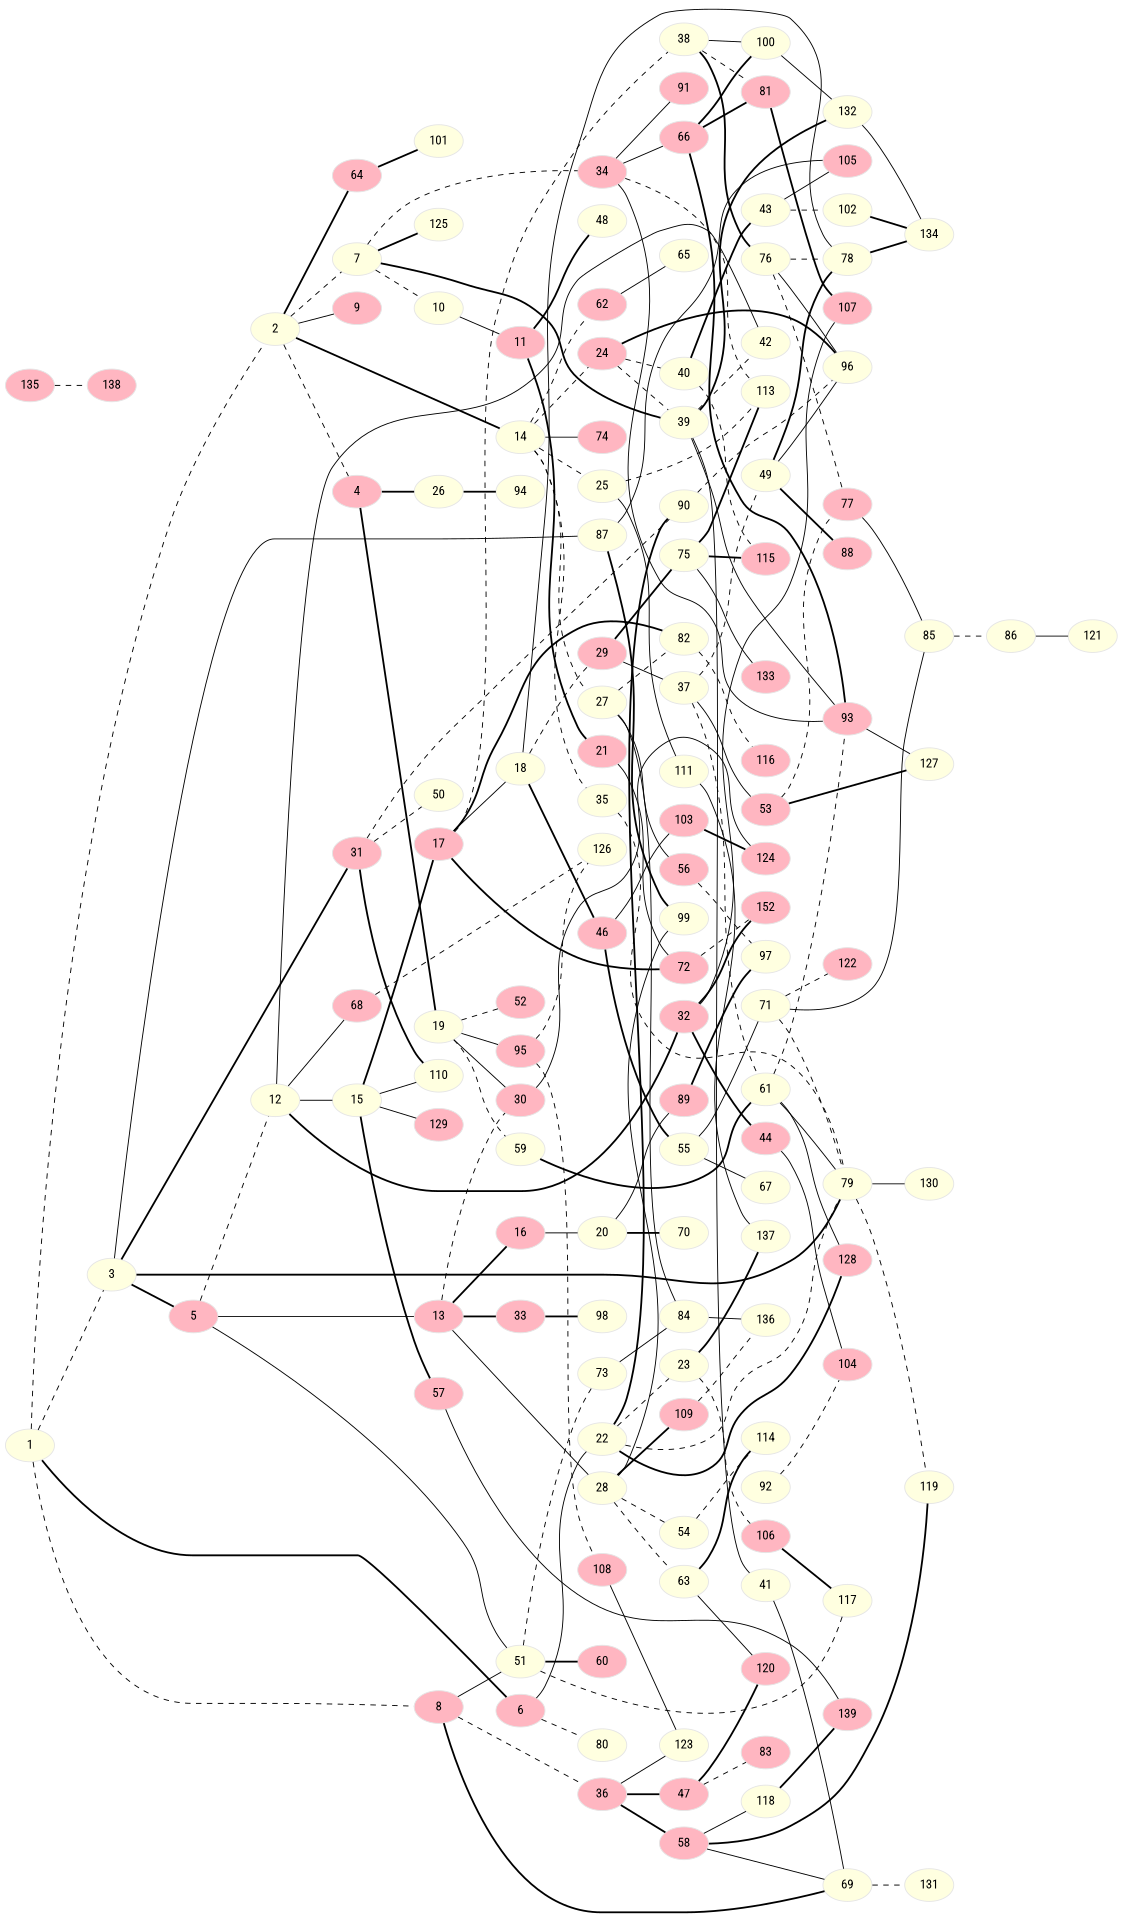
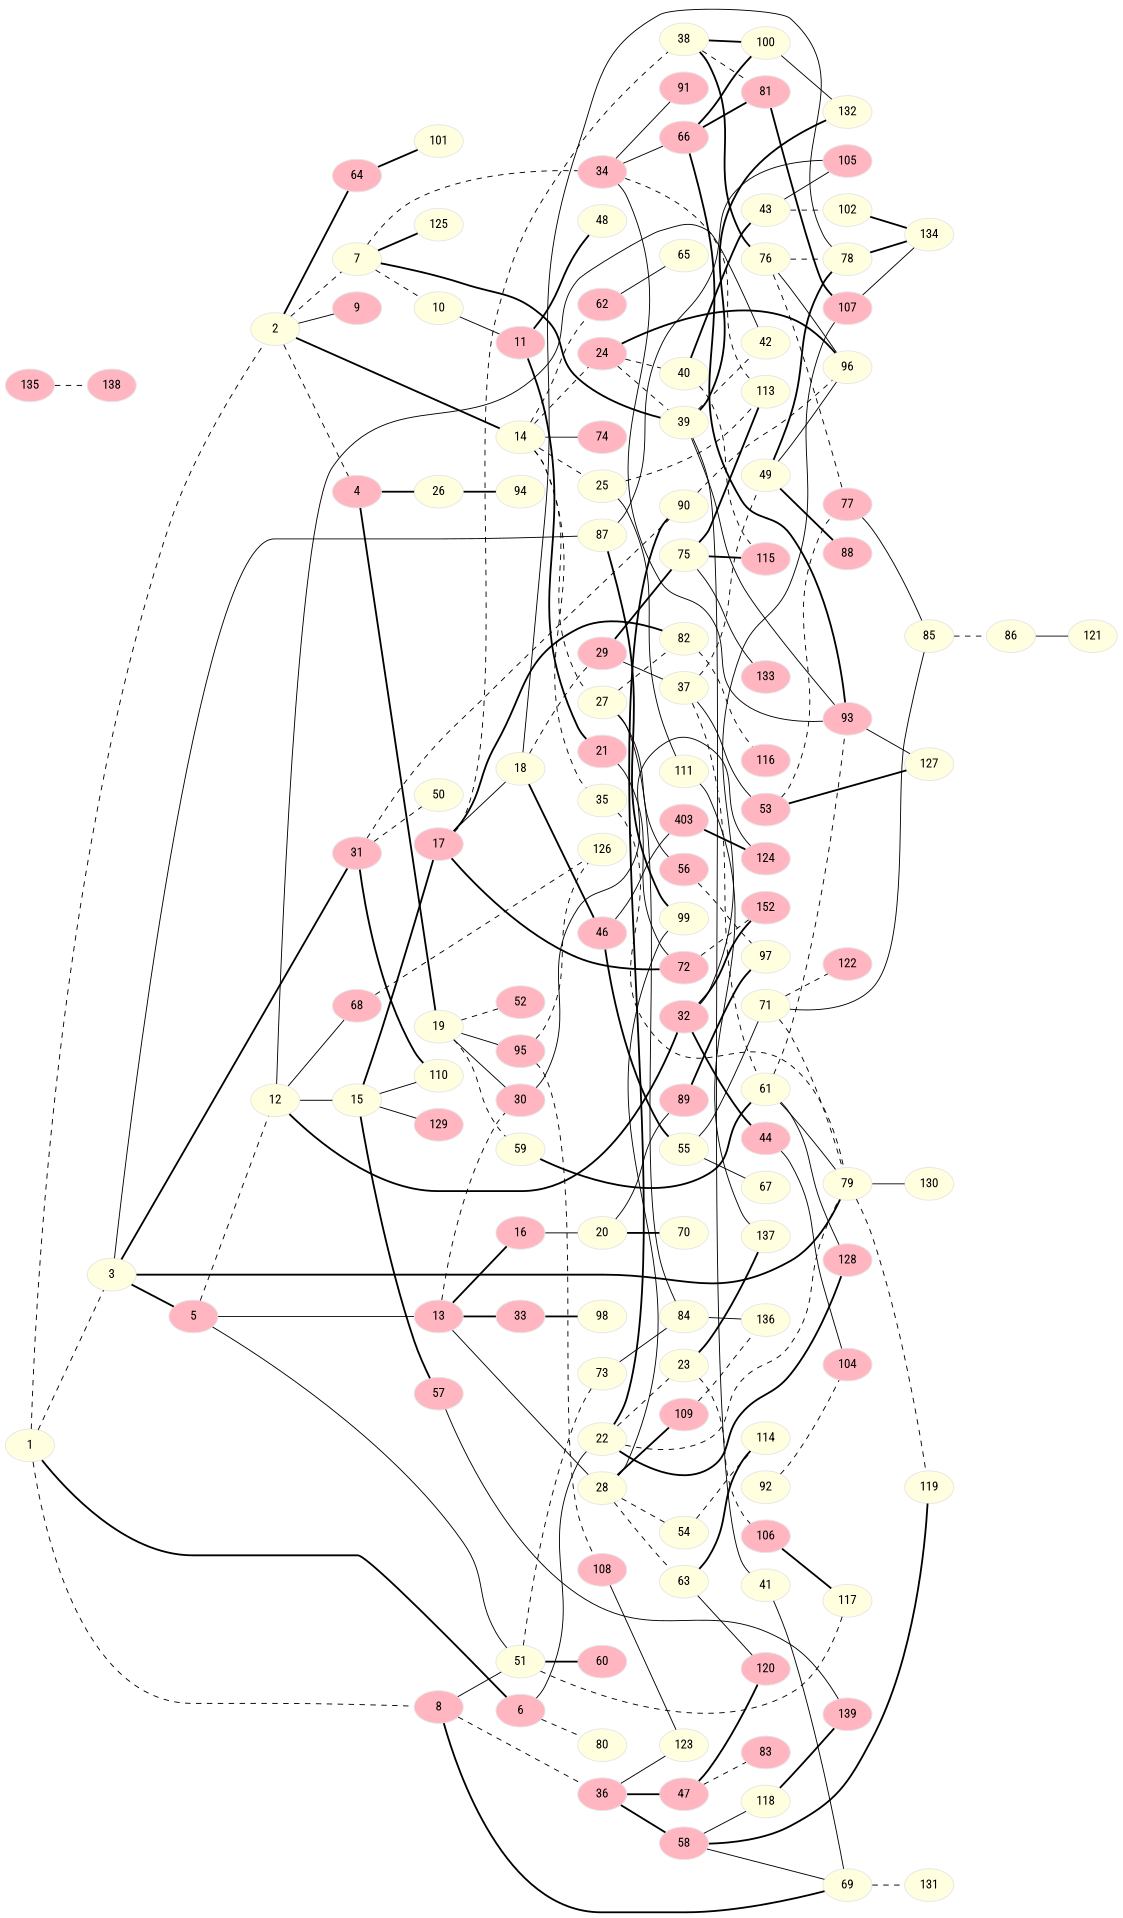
edge "38" -- "100": style solid -> bold
edge "132" -- "134": now "107" -- "134"
node "103": label "103" -> "403"
